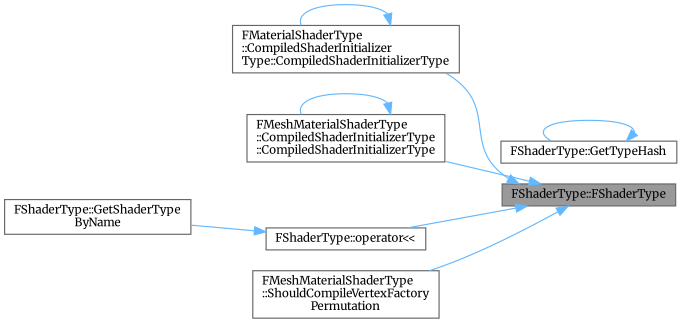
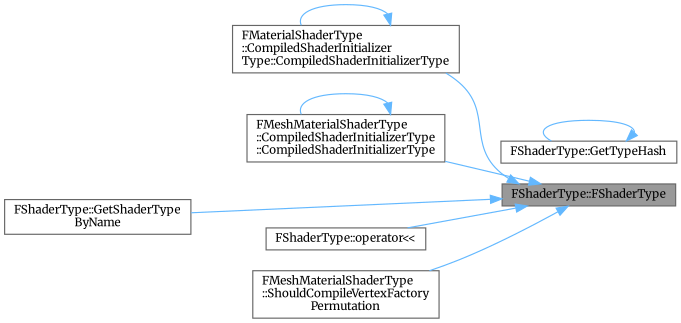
edge "FShaderType::GetShaderType ByName" -> "FShaderType::operator<<": now "FShaderType::GetShaderType ByName" -> "FShaderType::FShaderType"
